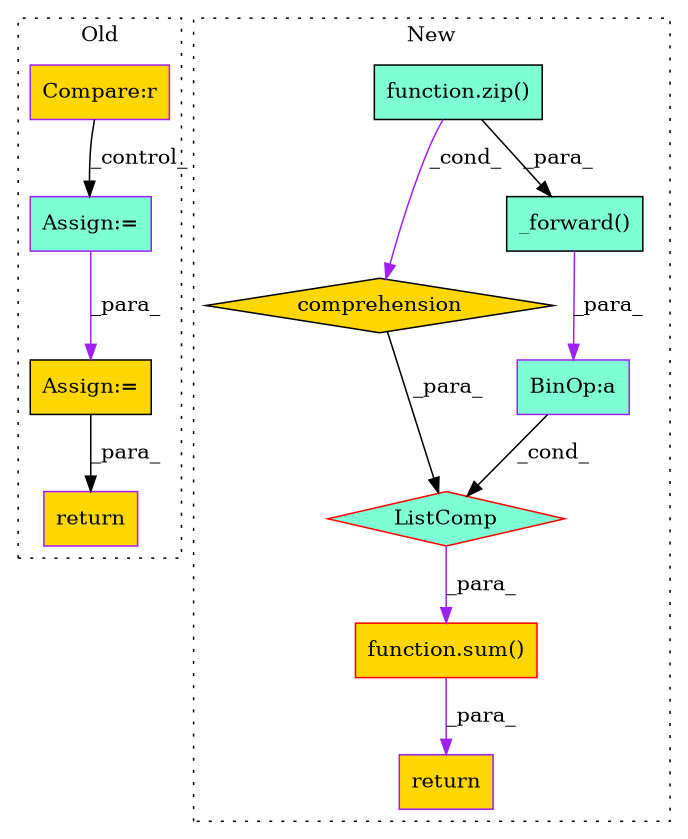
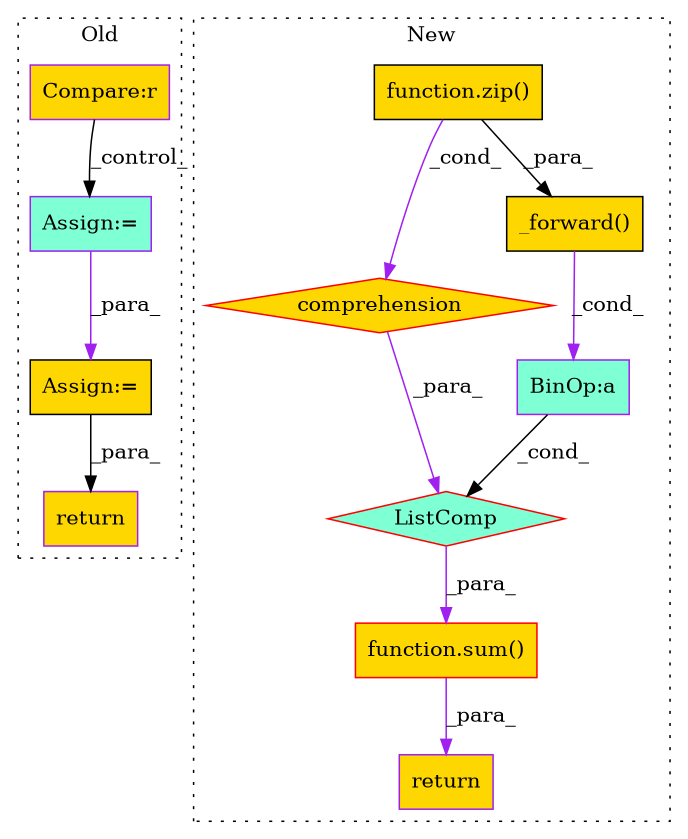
node "function.zip()": fillcolor aquamarine -> gold
node "_forward()": fillcolor aquamarine -> gold
node "comprehension": color black -> red
edge "_forward()" -> "BinOp:a": label "_para_" -> "_cond_"
edge "comprehension" -> "ListComp": color black -> purple
